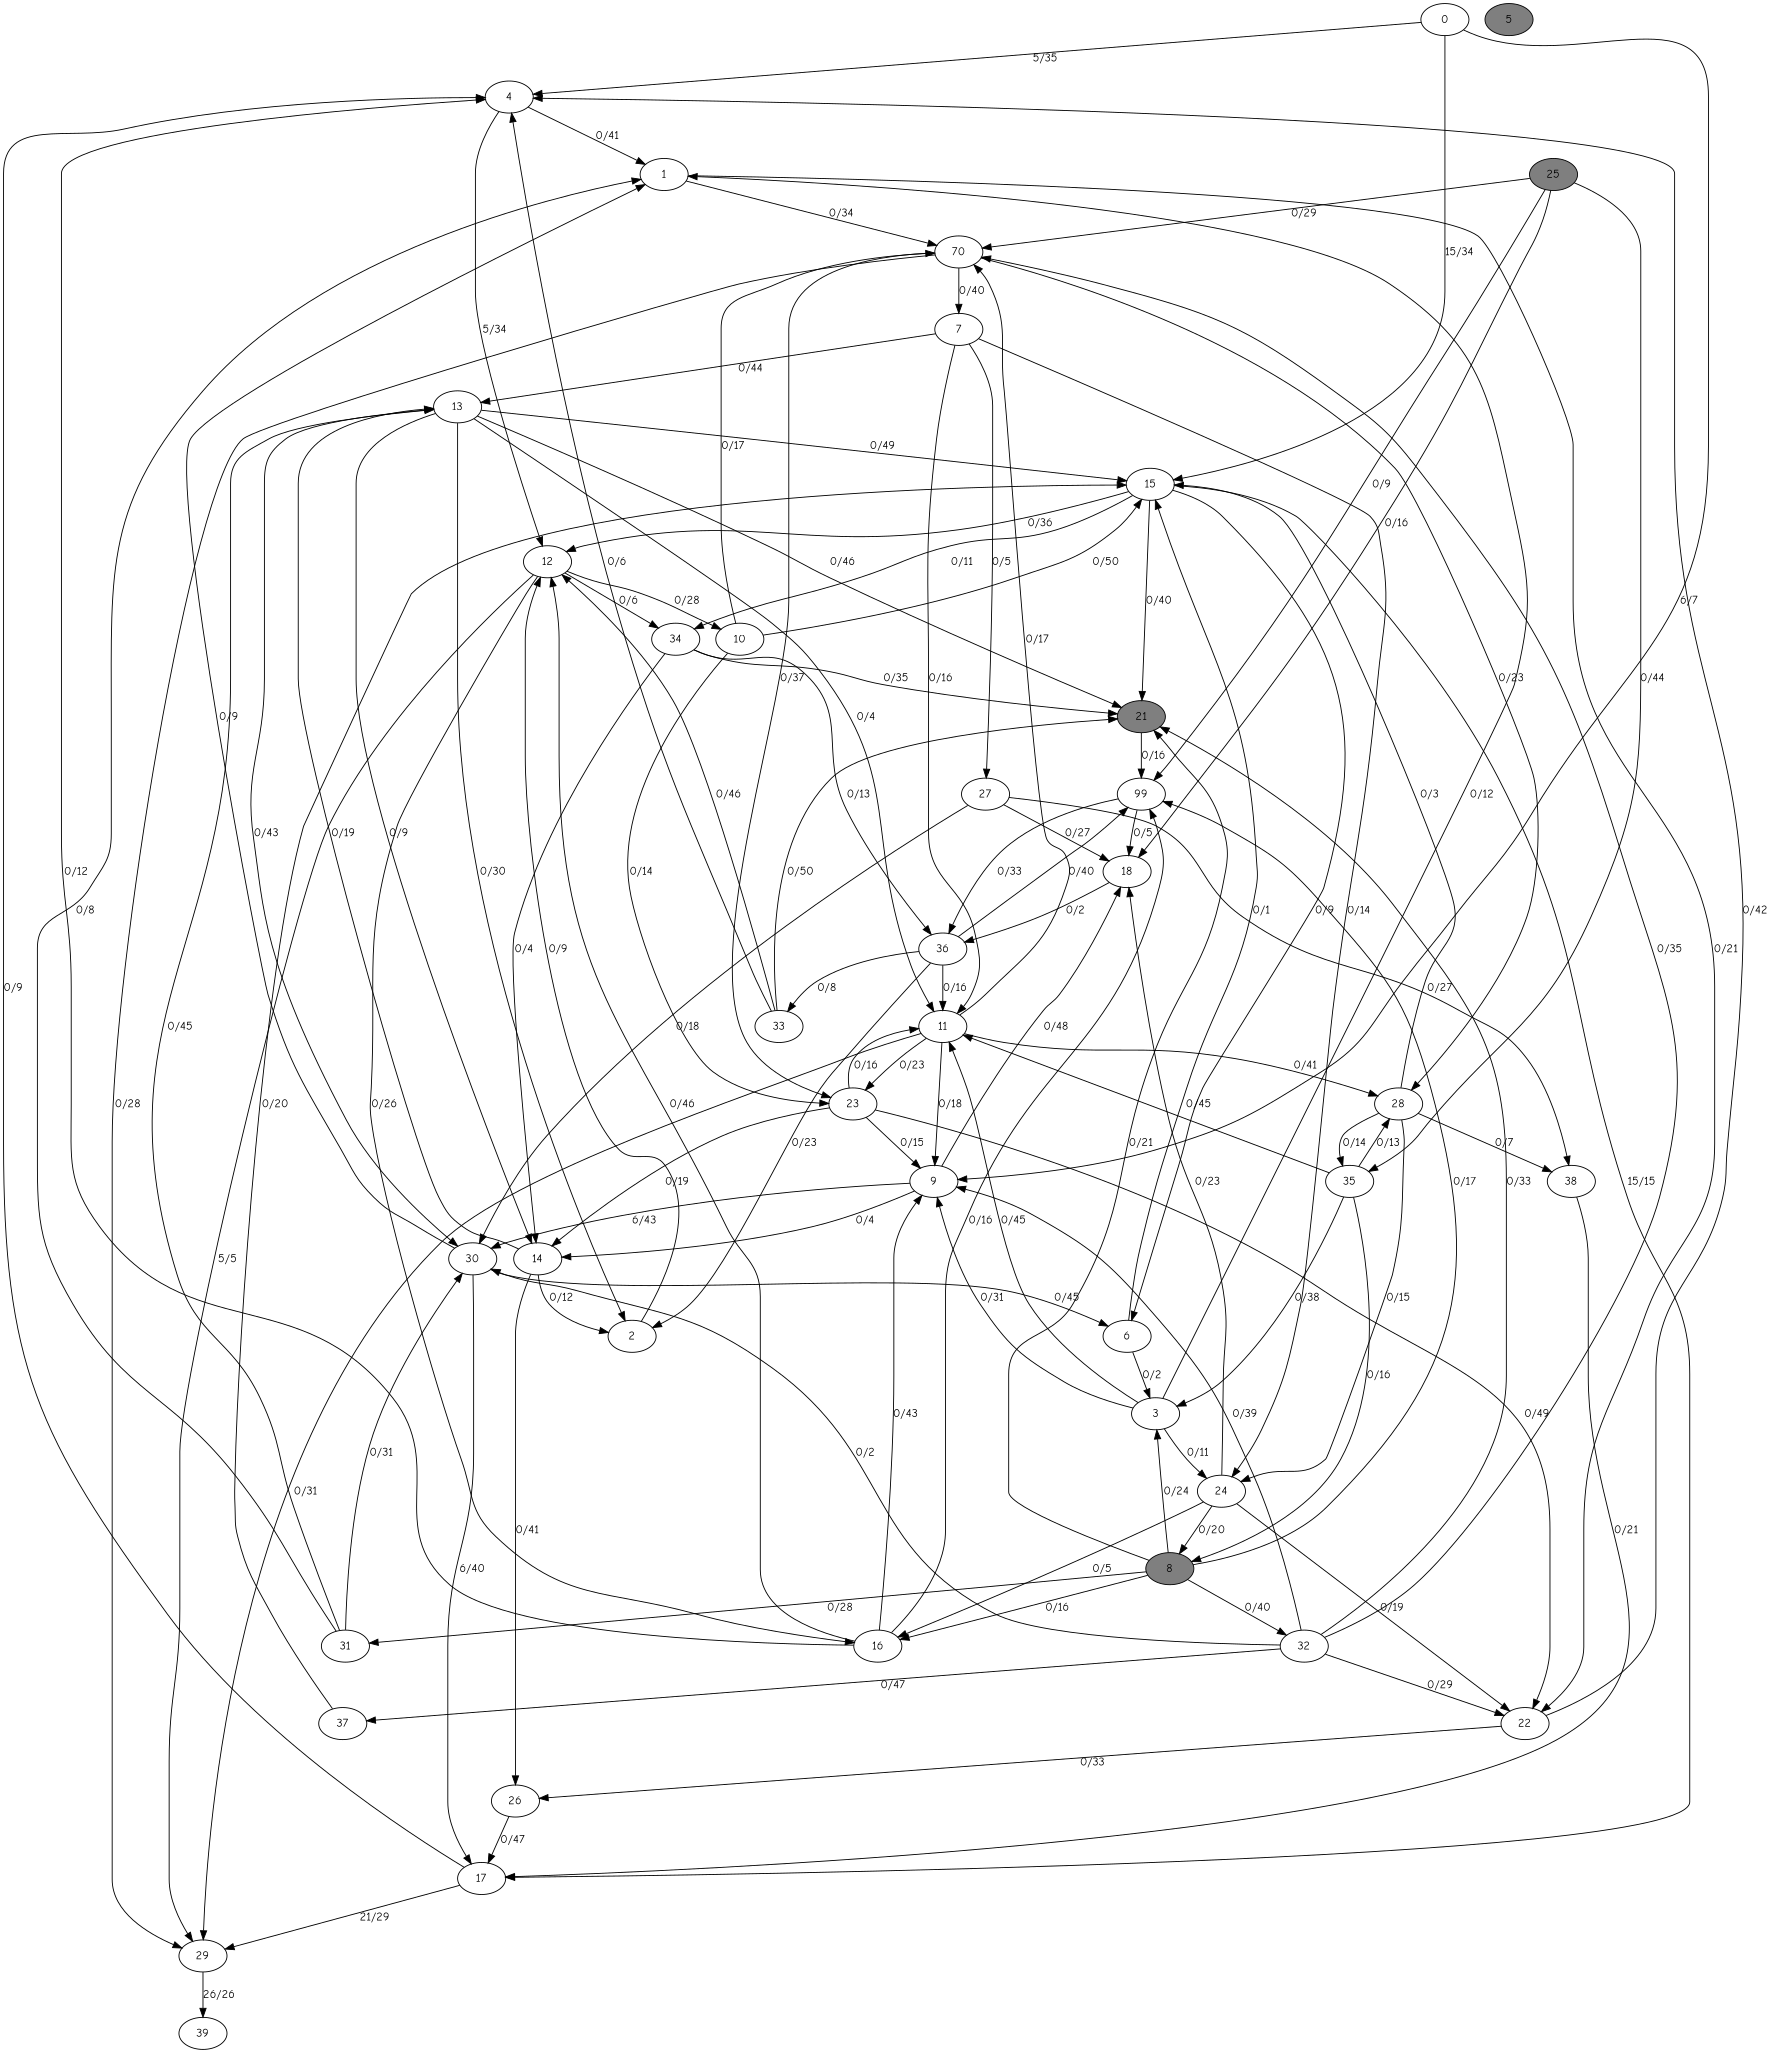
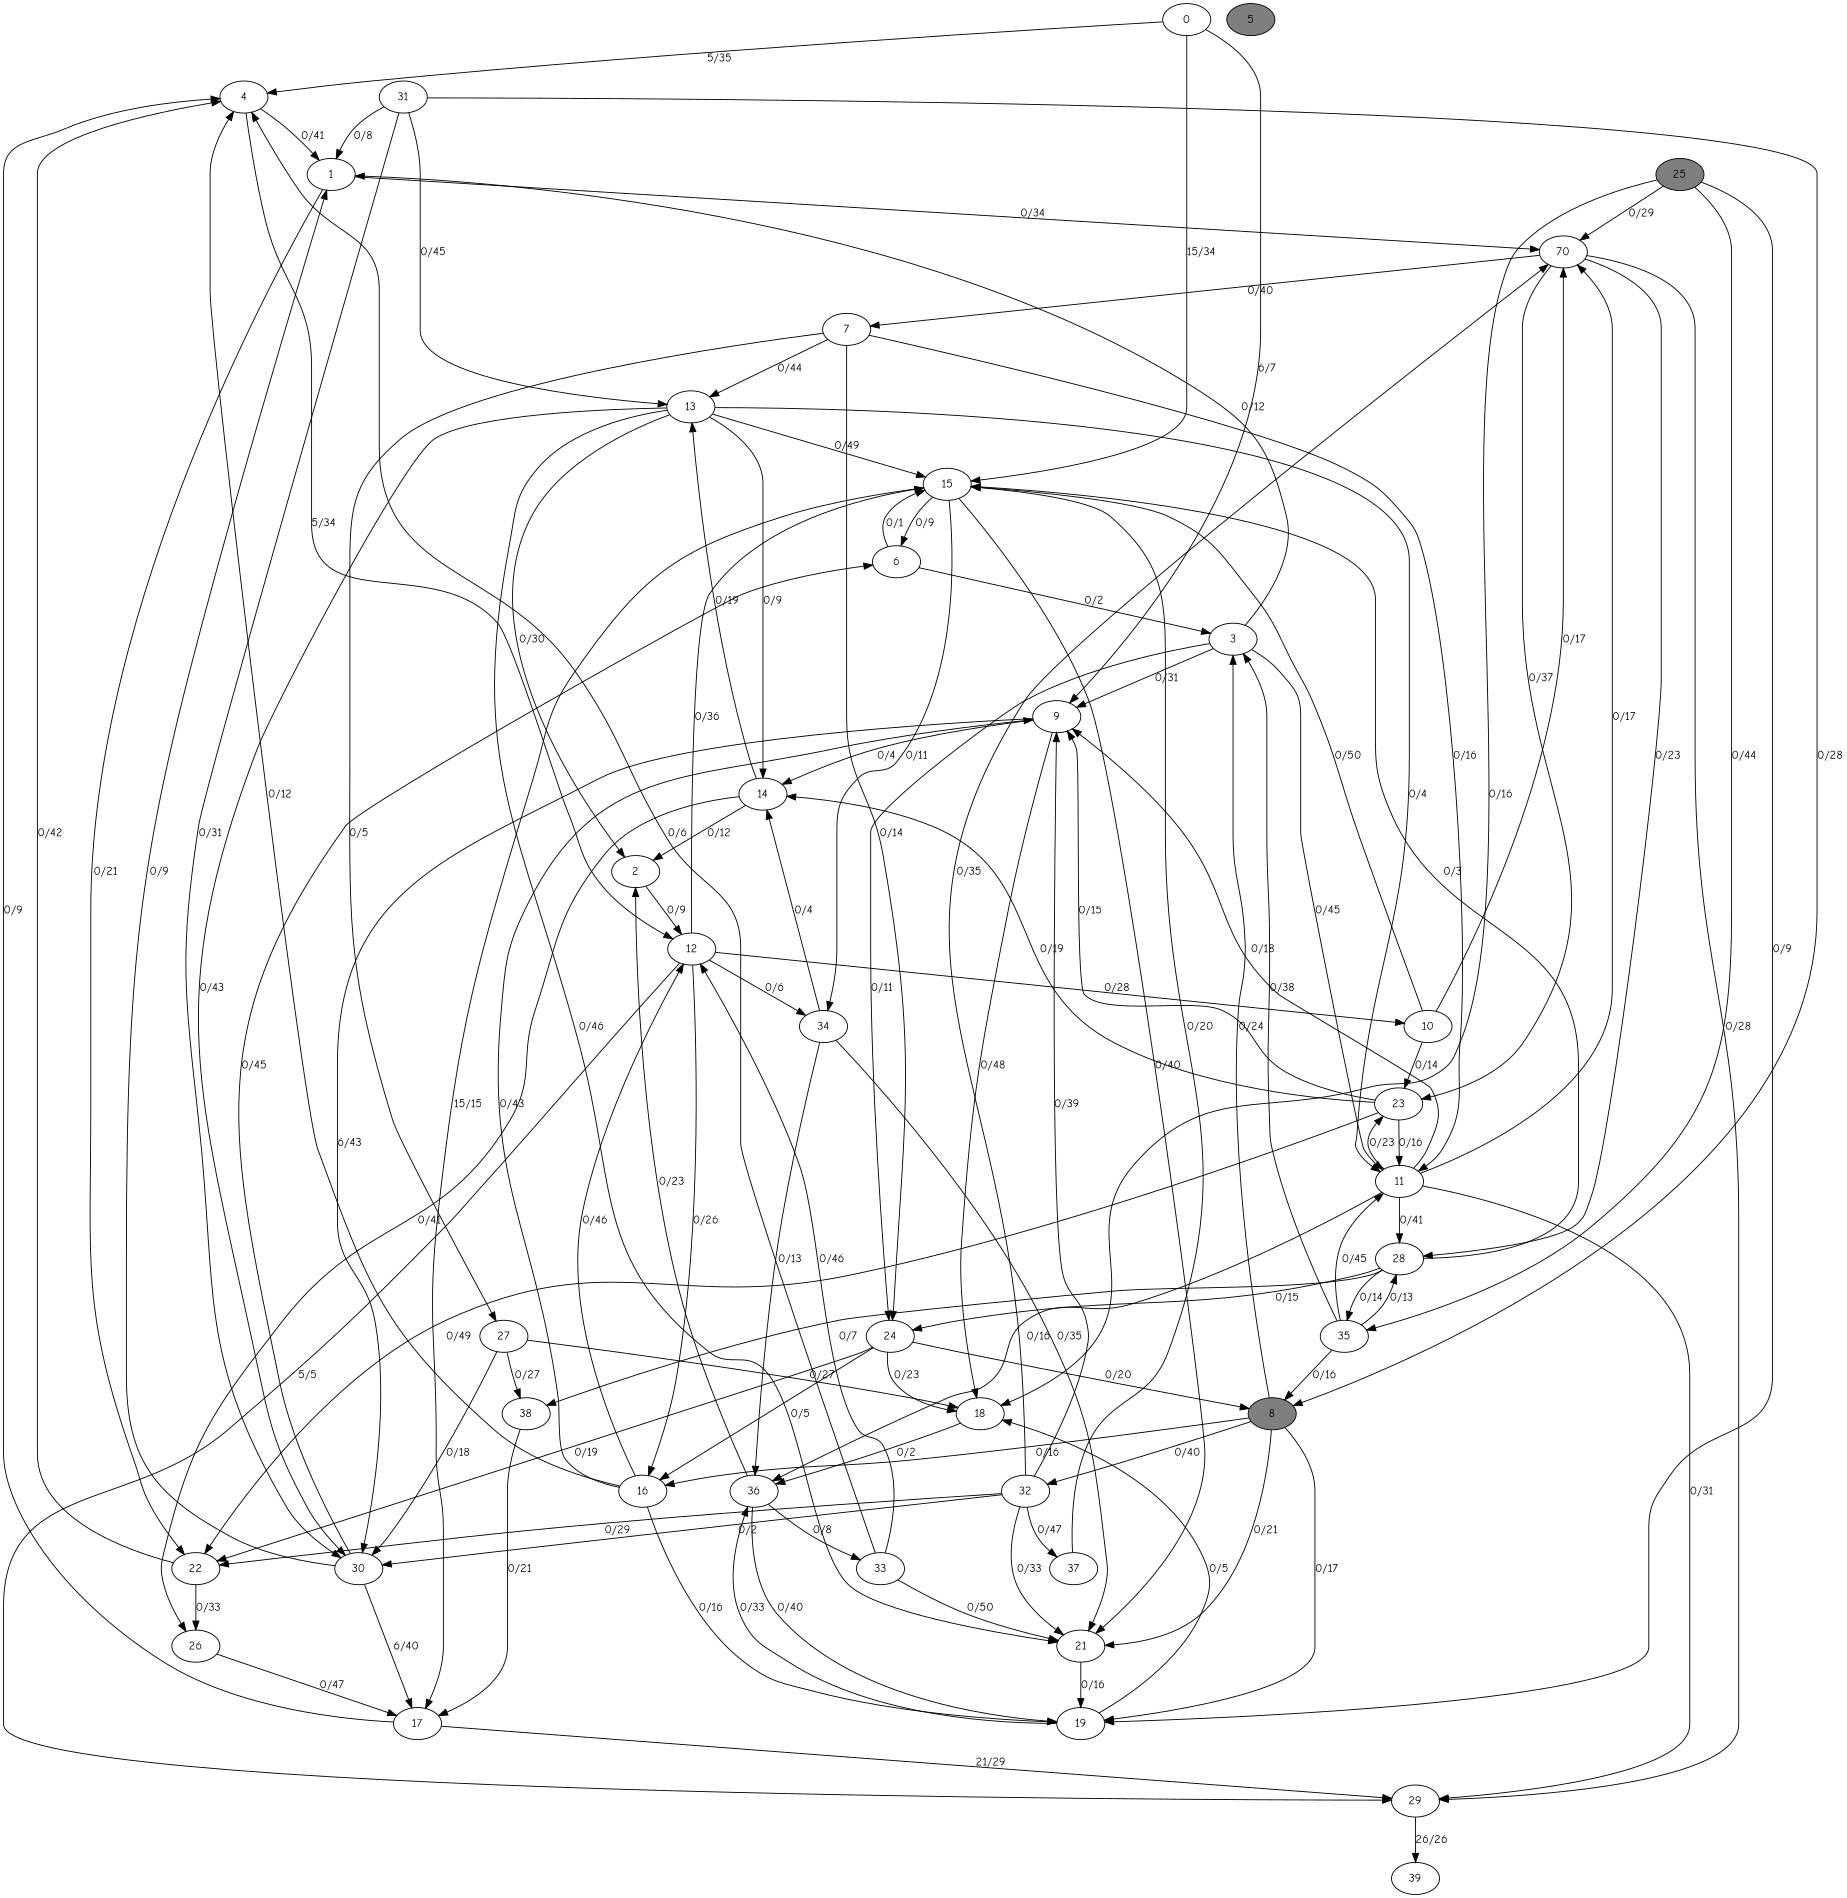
edge "15" -> "12": reversed
node "21": fillcolor grey50 -> grey100
node "99": label "99" -> "19"
edge "36" -> "11": reversed
edge "8" -> "31": reversed
